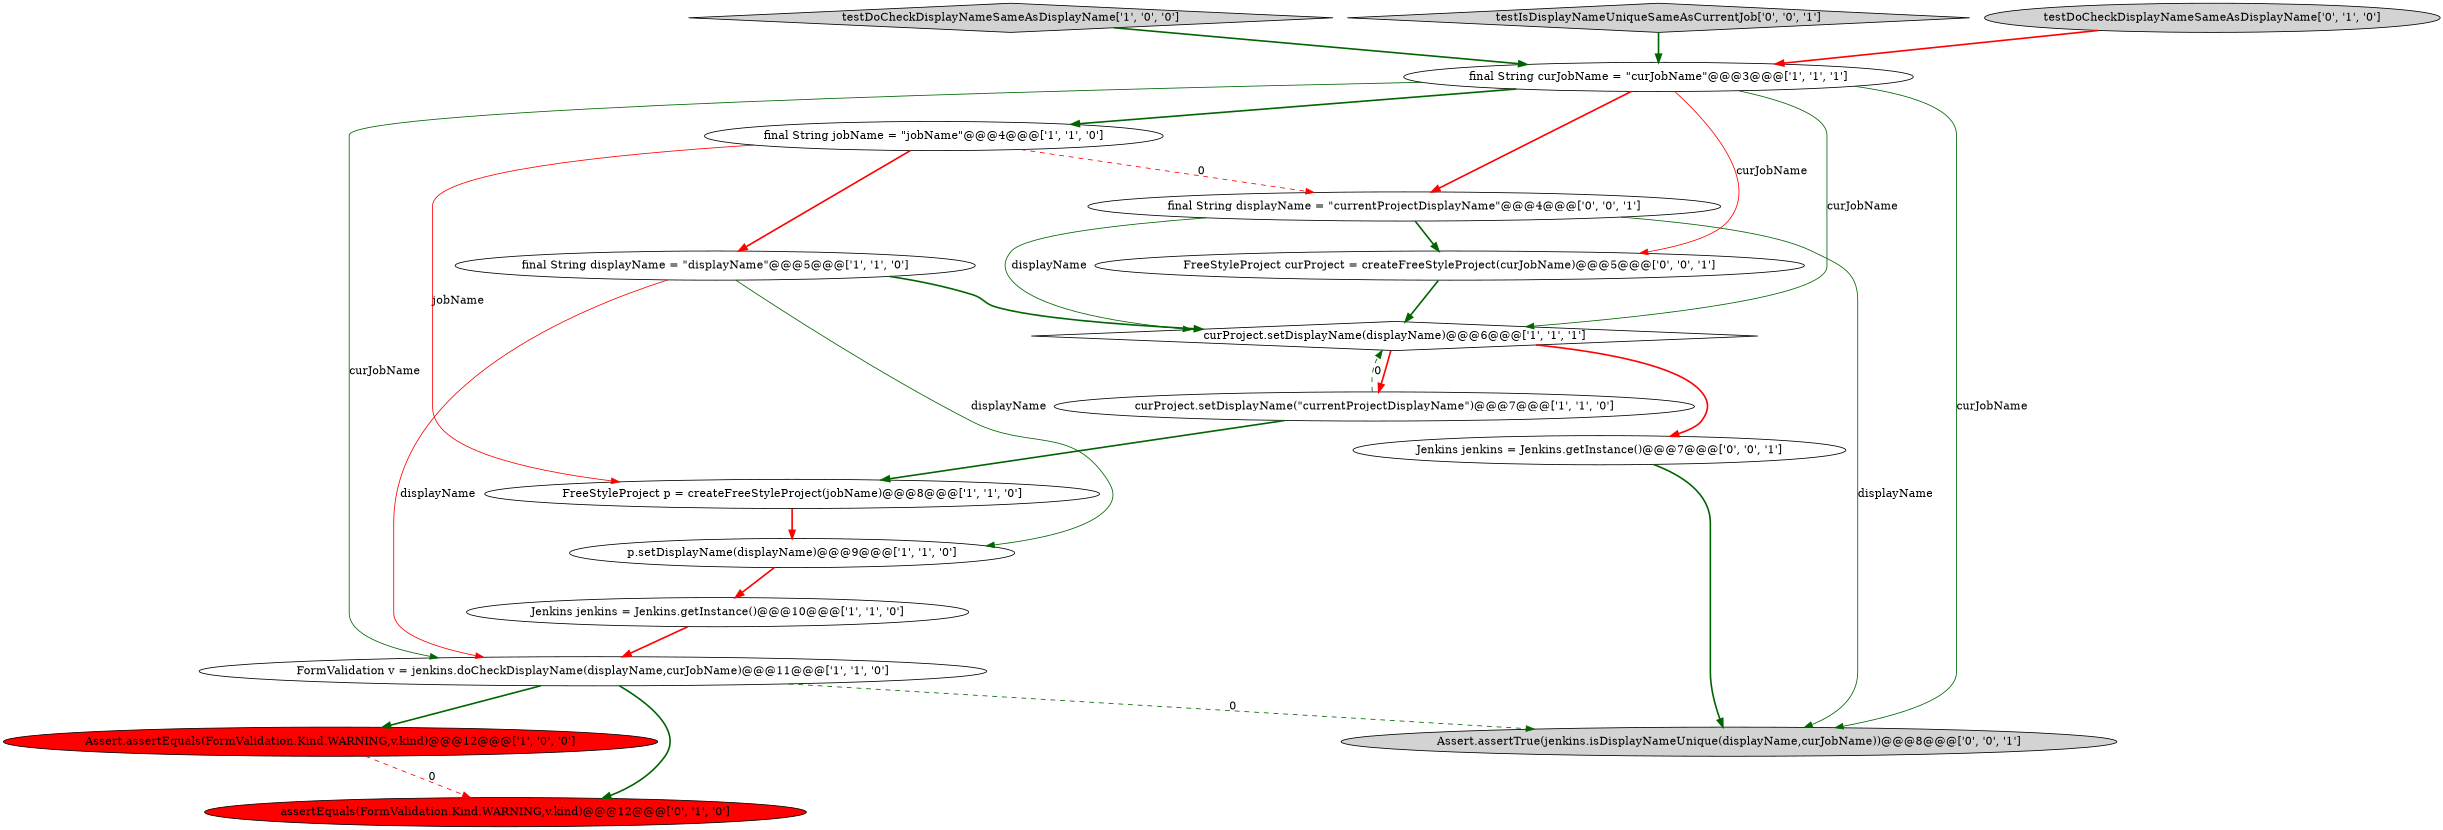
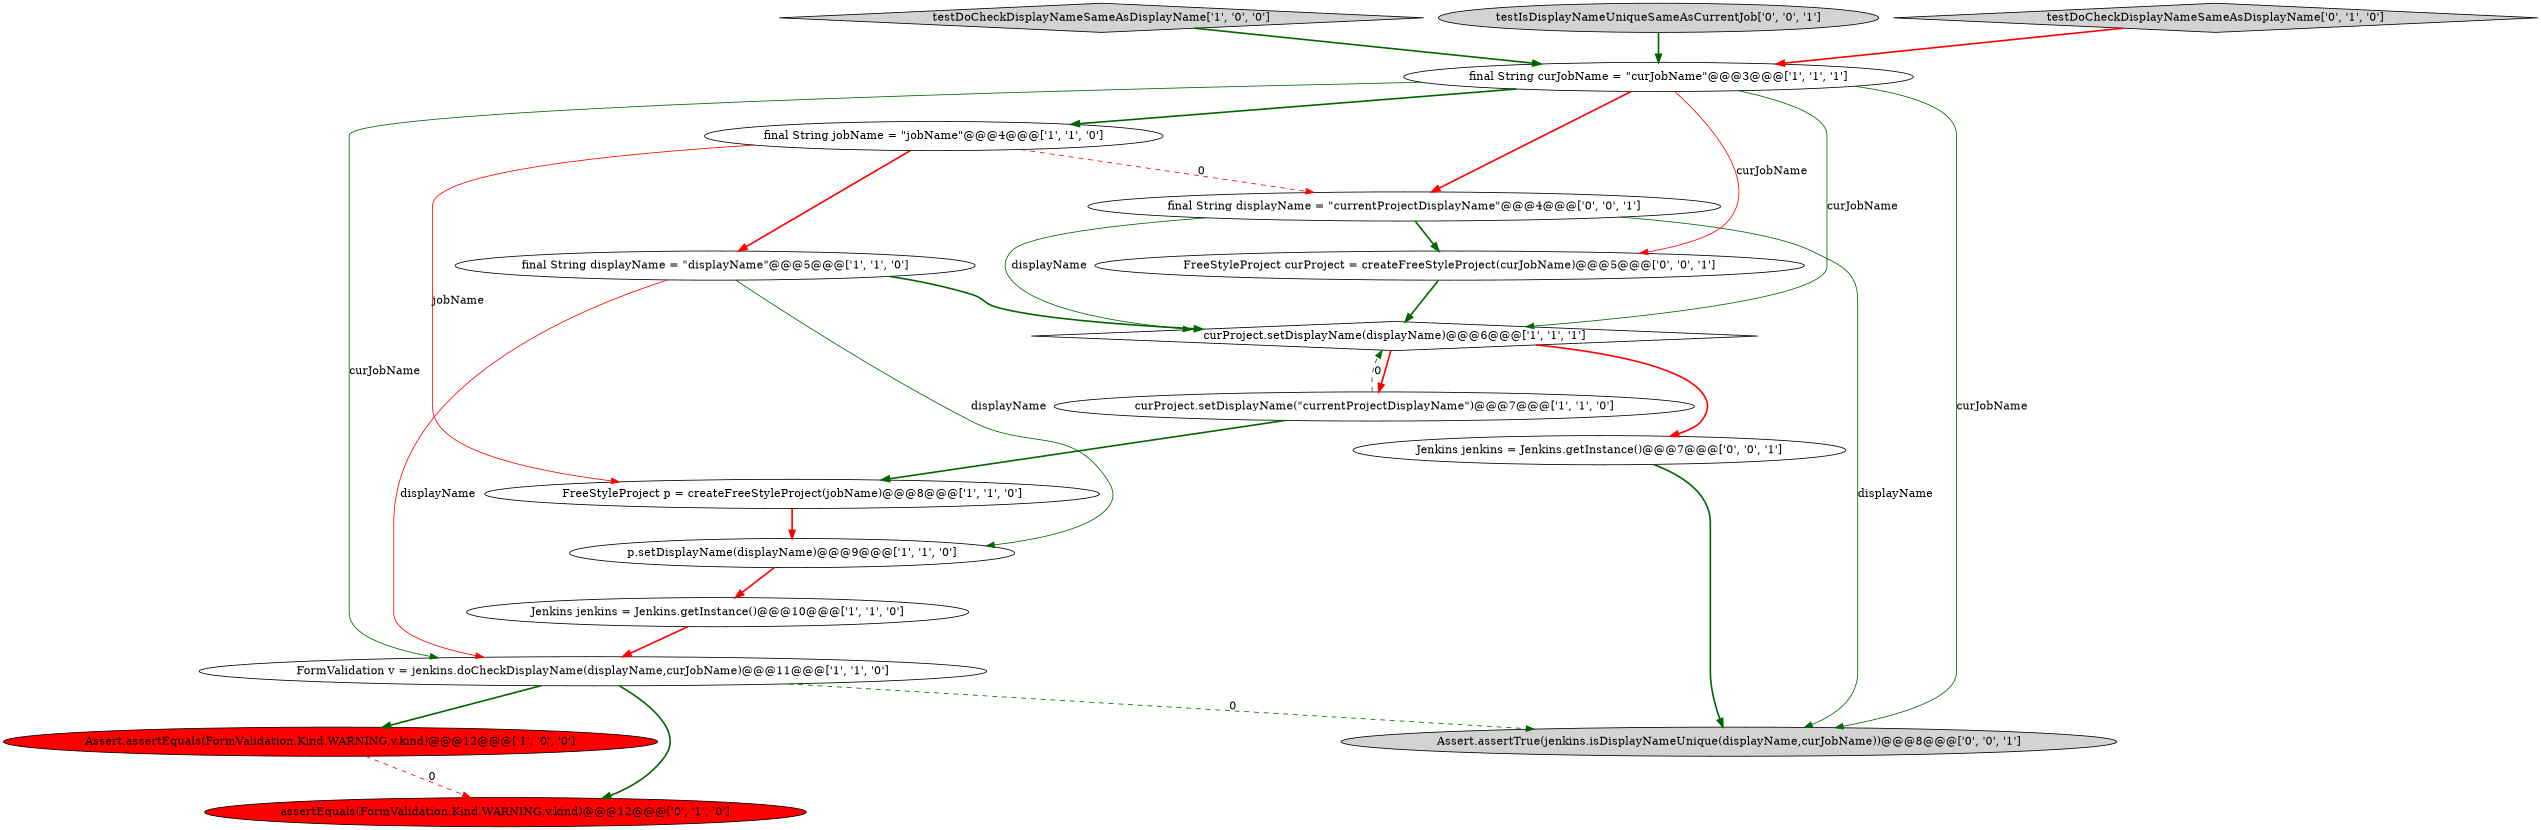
node "testIsDisplayNameUniqueSameAsCurrentJob['0', '0', '1']": shape diamond -> ellipse
node "testDoCheckDisplayNameSameAsDisplayName['0', '1', '0']": shape ellipse -> diamond
